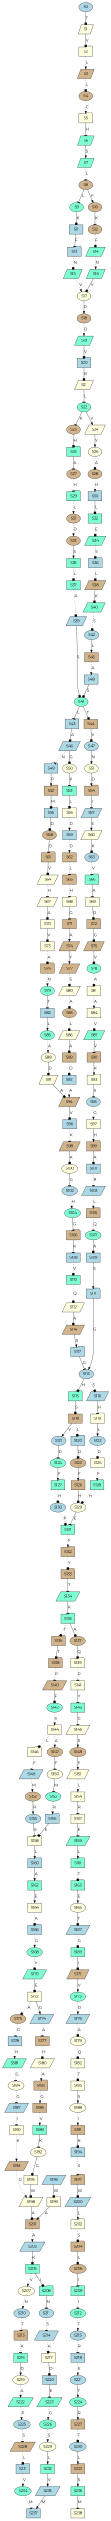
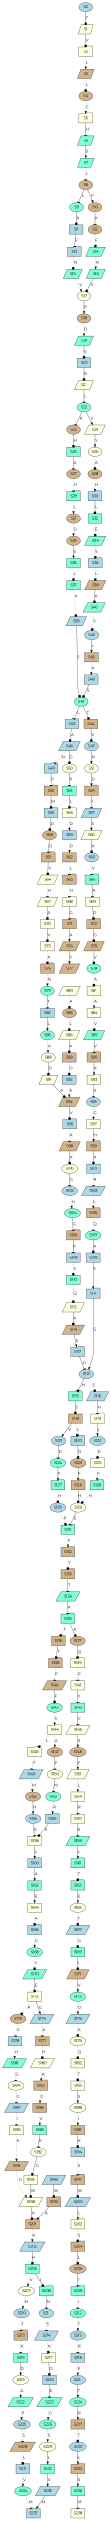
edge "S49" -> "S52": arrowhead normal -> tee
edge "S77" -> "S80": removed, label "S"
edge "S165" -> "S167": style solid -> dotted
node "S199": fillcolor lightyellow -> tan
